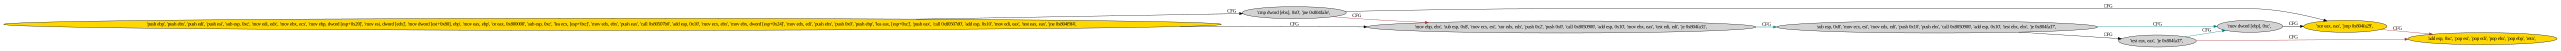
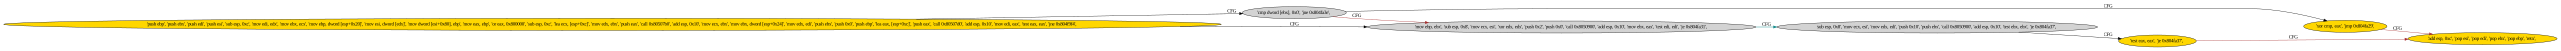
node "'mov dword [ebp], 0xc',": removed
node "'xor eax, eax', 'jmp 0x804fa29',": label "'xor eax, eax', 'jmp 0x804fa29'," -> "'xor cmp, eax', 'jmp 0x804fa29',"
node "'test eax, eax', 'je 0x804fa37',": fillcolor lightgrey -> gold
